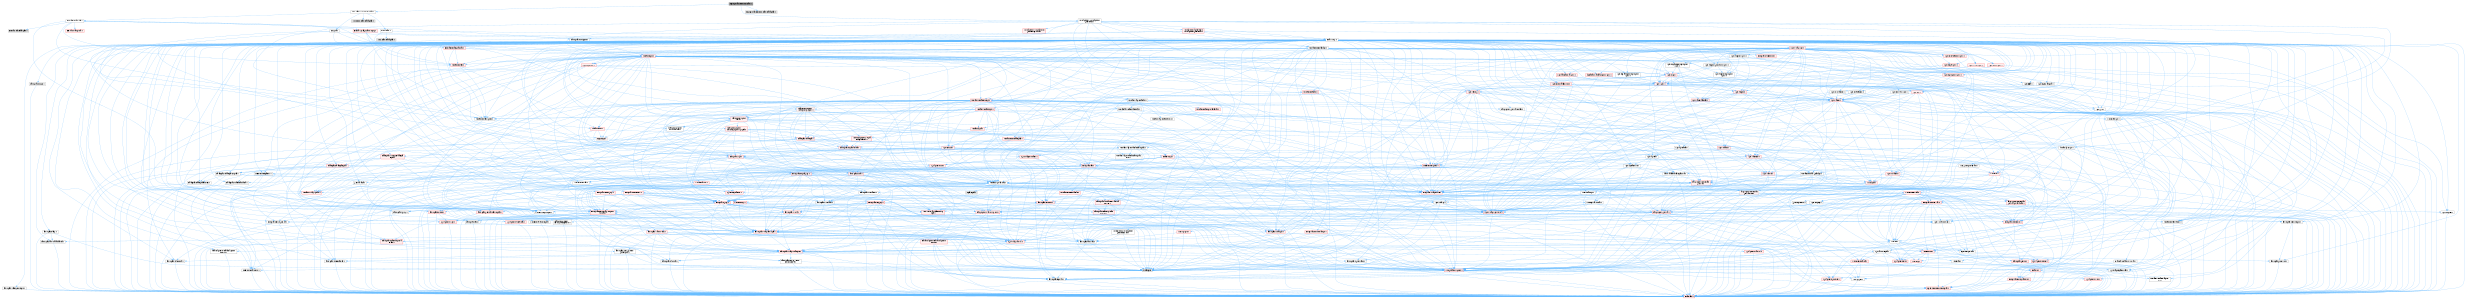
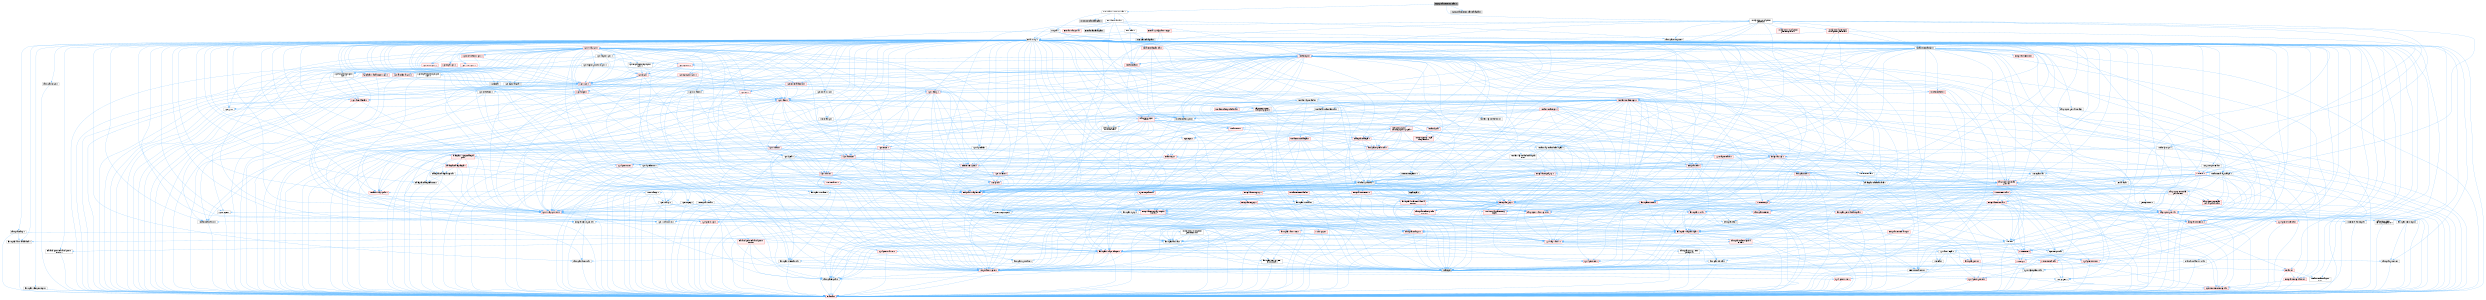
edge "UObject/UObjectGlobals.h" -> "Stats/Stats.h": now "UObject/UObjectGlobals.h" -> "Misc/StructBuilder.h"
node "RemoveReference/DateTime.h": label "RemoveReference/DateTime.h" -> "Misc/DateTime.h"
node "Templates/Sorting.h": label "Templates/Sorting.h" -> "Templates/Logging.h"
